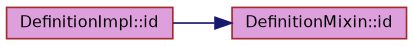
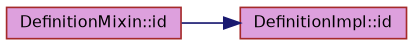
edge "DefinitionImpl::id" -> "DefinitionMixin::id": reversed
